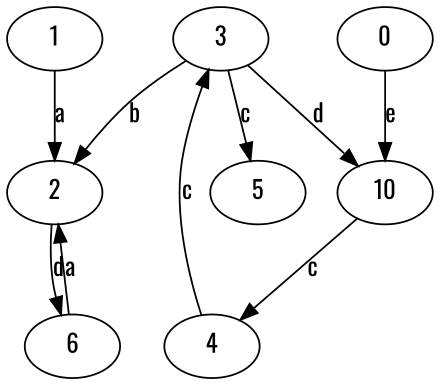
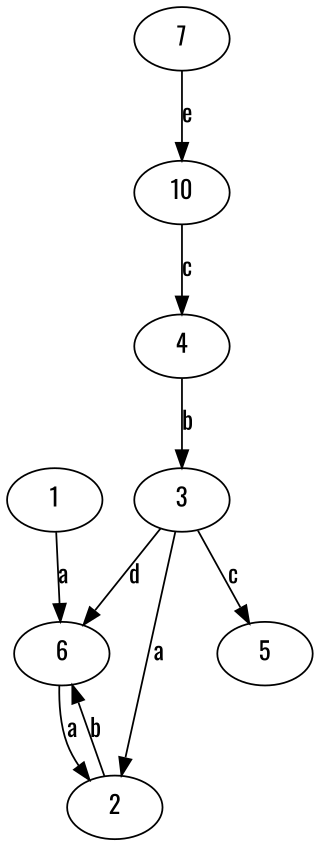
node "0": label "0" -> "7"
edge "1" -> "2": now "1" -> "6"
edge "3" -> "10": now "3" -> "6"
edge "3" -> "2": label "b" -> "a"
edge "4" -> "3": label "c" -> "b"
edge "2" -> "6": label "d" -> "b"
